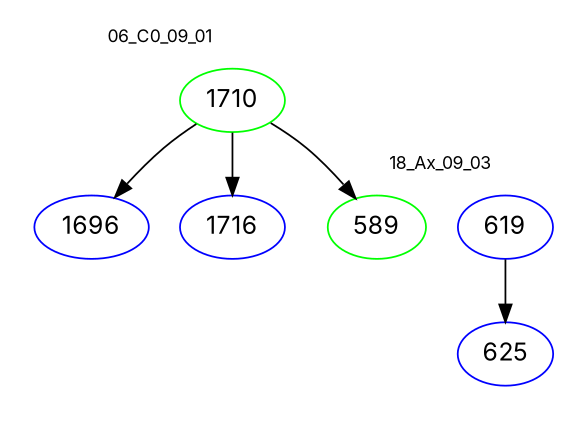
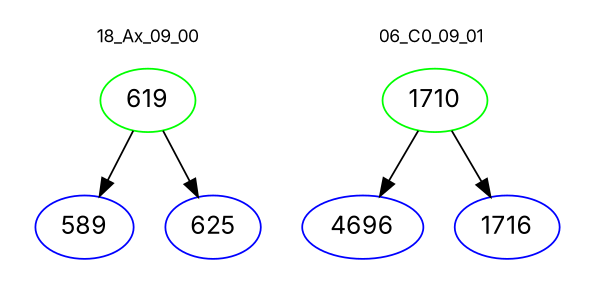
edge "1710" -> "589": now "619" -> "589"
cluster "18_Ax_09_03": label "18_Ax_09_03" -> "18_Ax_09_00"
node "1696": label "1696" -> "4696"
node "589": color green -> blue
node "619": color blue -> green
